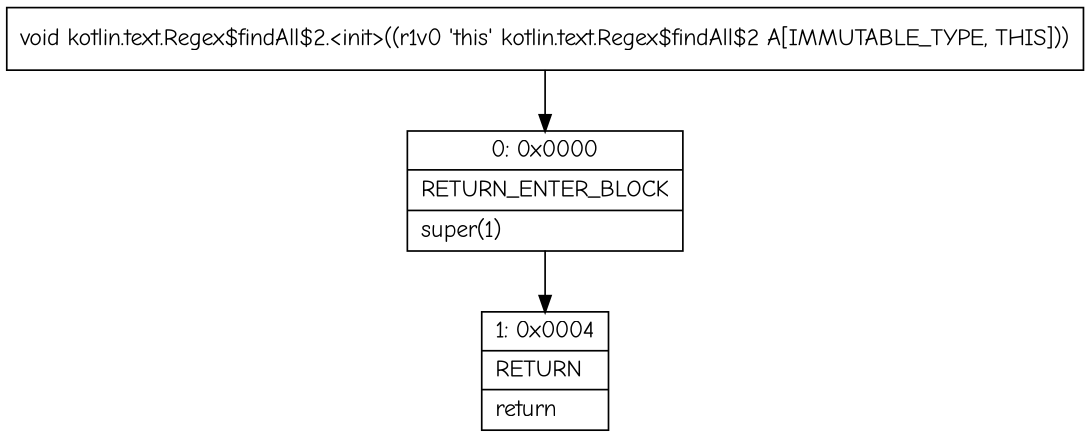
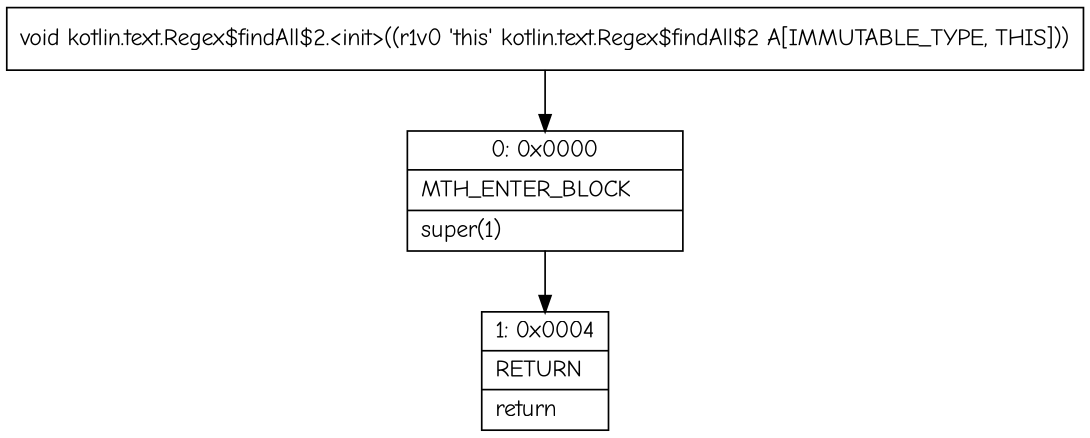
node "0: 0x0000": text "RETURN_ENTER_BLOCK" -> "MTH_ENTER_BLOCK"
